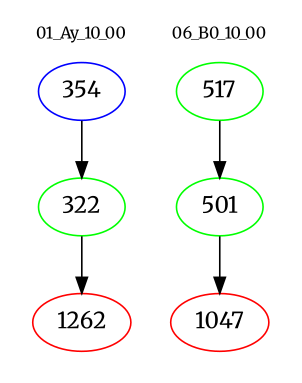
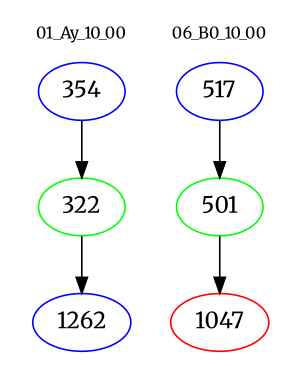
node "517": color green -> blue
node "1262": color red -> blue
